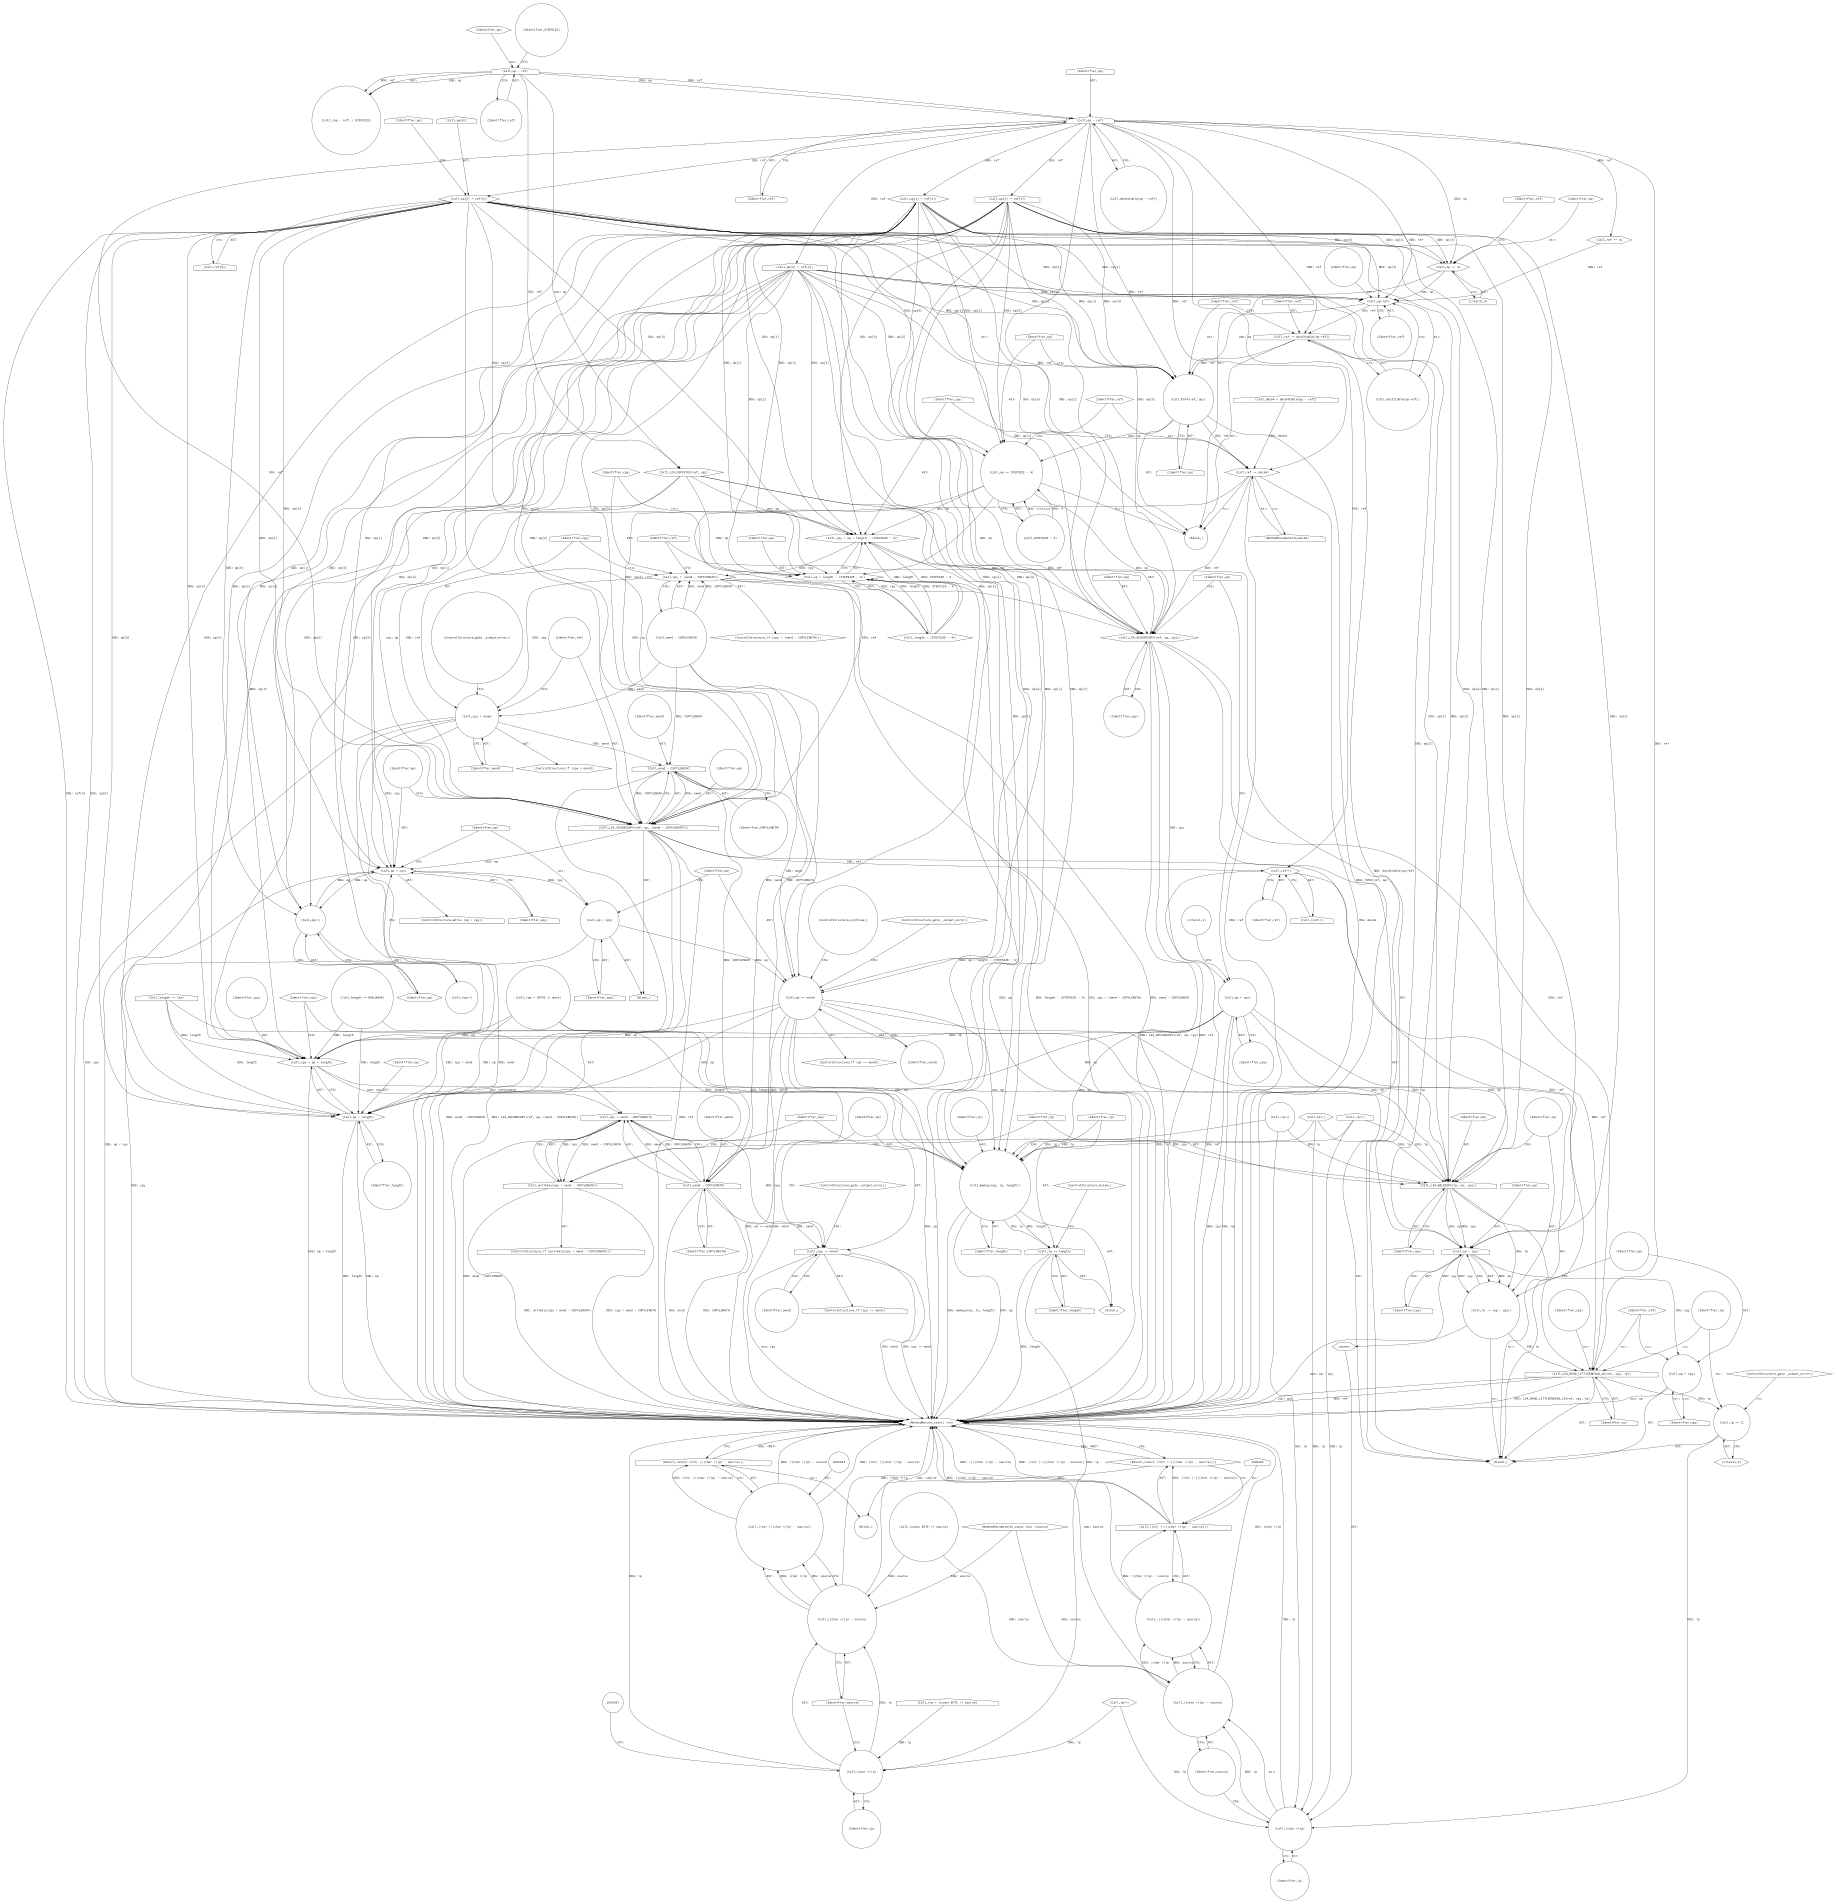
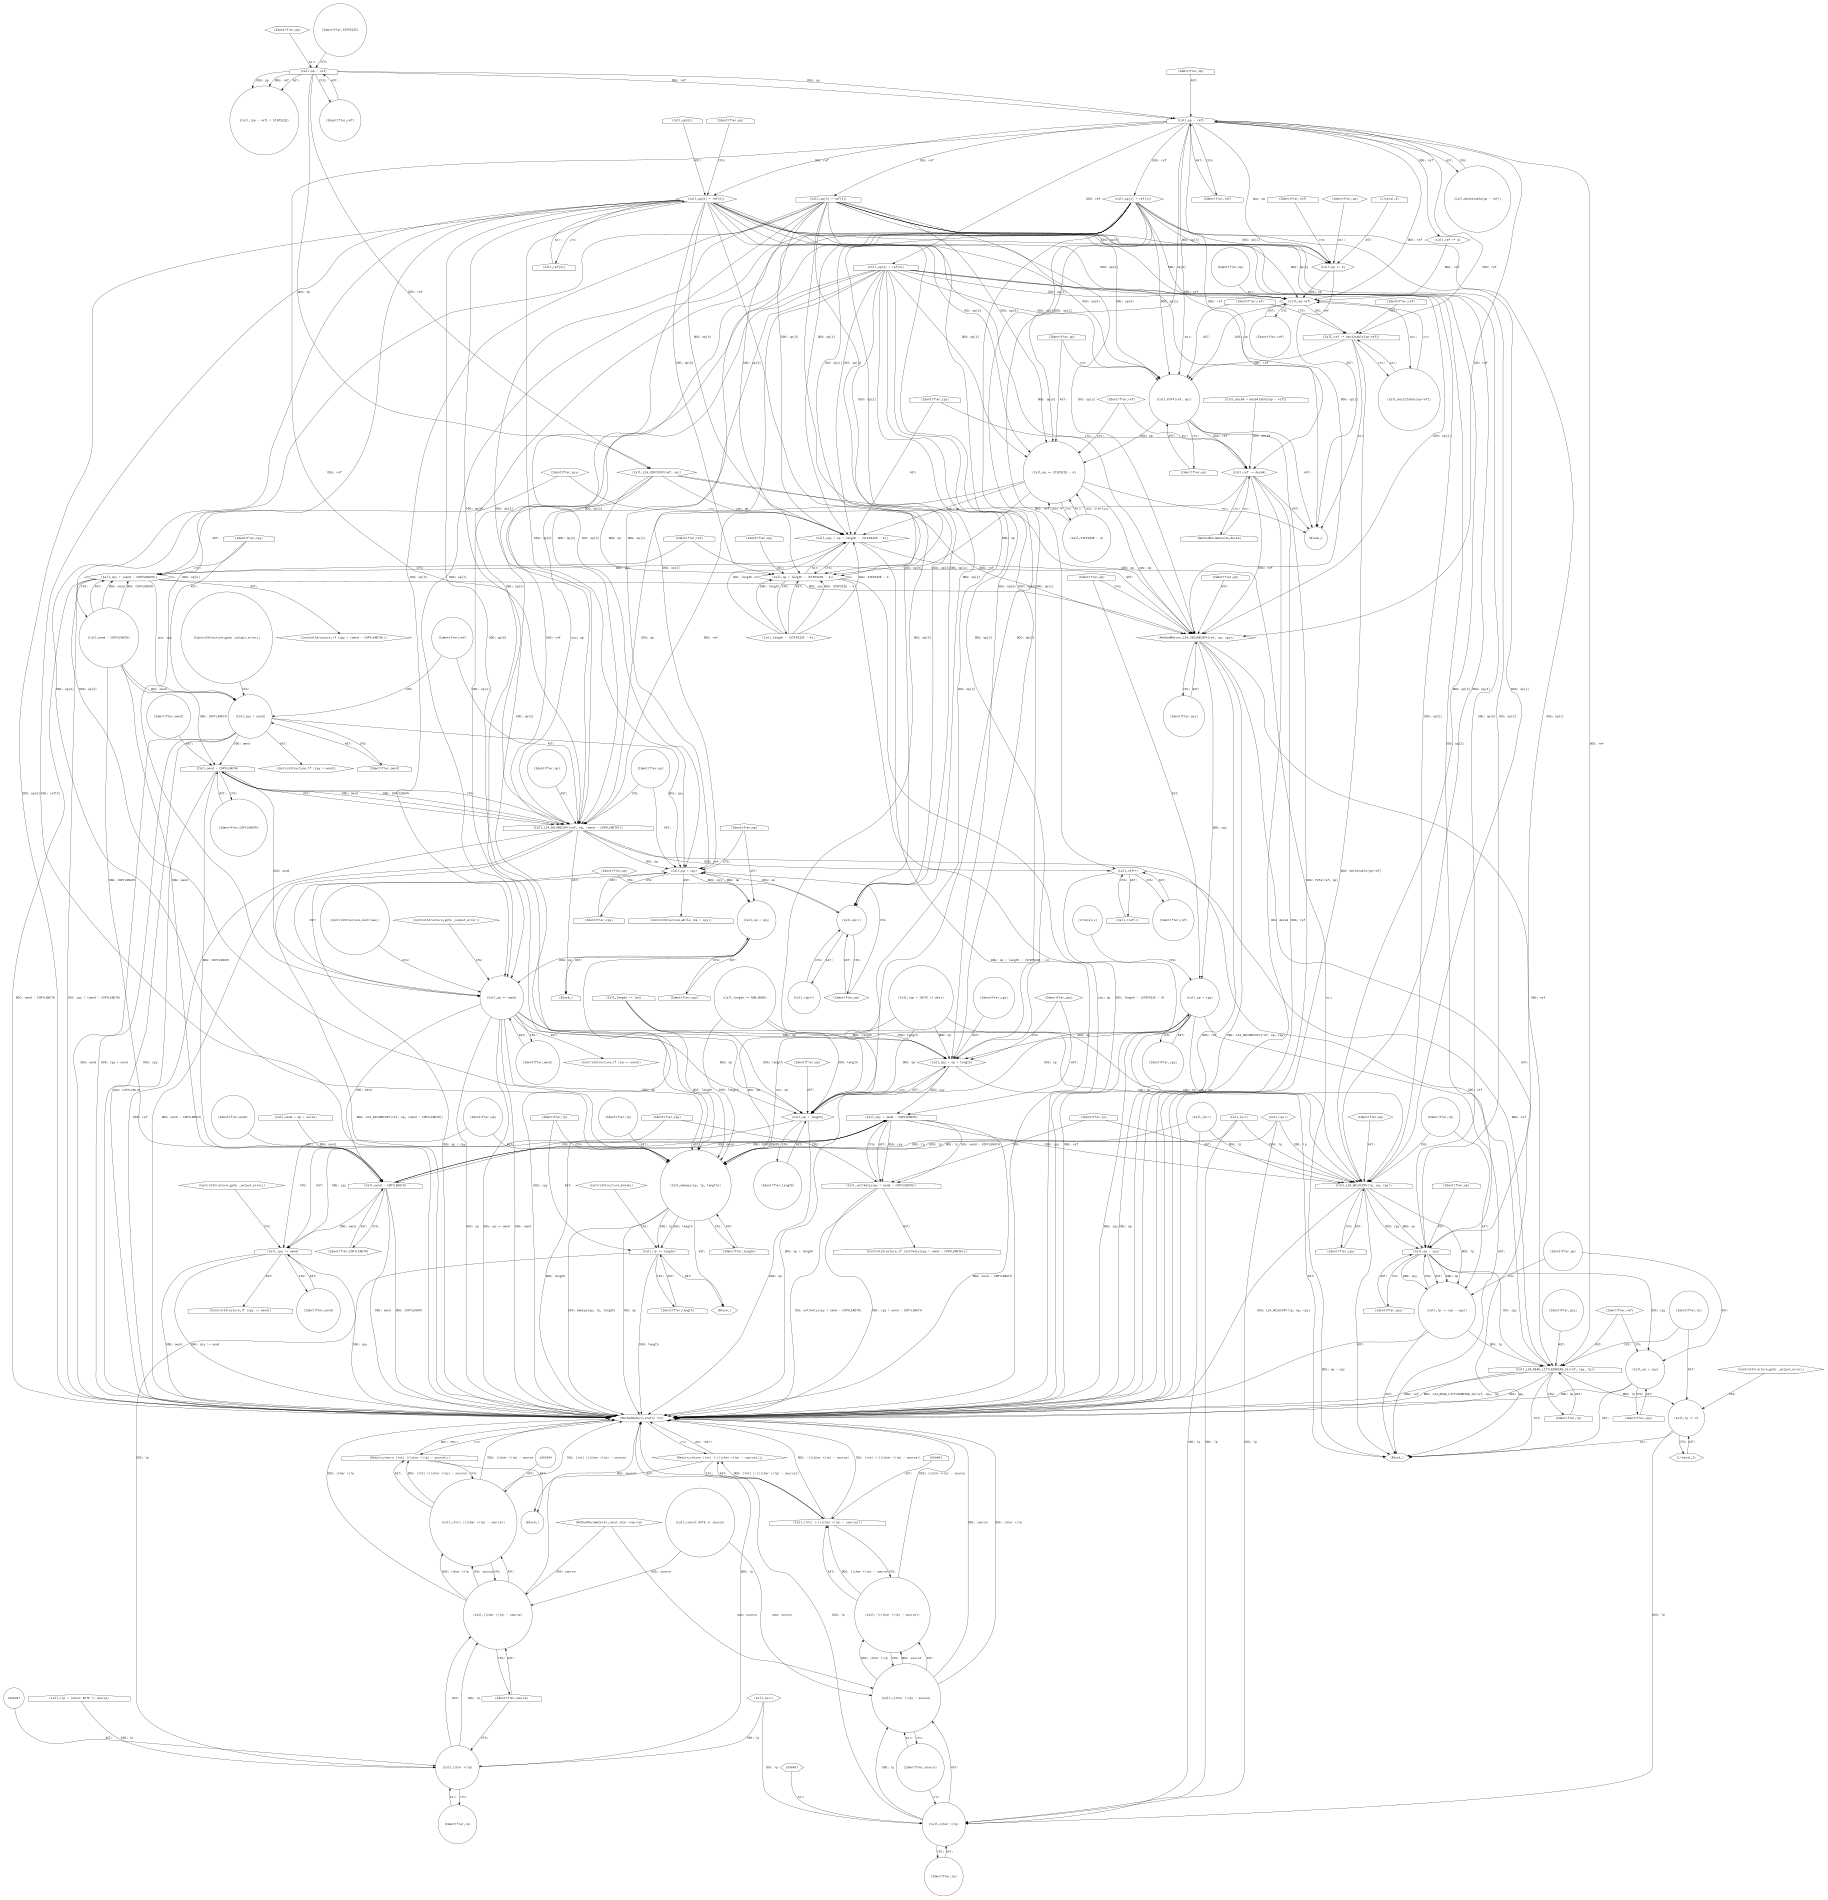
edge "(Call,op += 4)" -> "(Literal,4)": removed, label "CFG:"
node "(Call,LZ4_SECURECOPY(ref, op, cpy))": label "(Call,LZ4_SECURECOPY(ref, op, cpy))" -> "(MethodReturn,LZ4_SECURECOPY(ref, op, cpy))"
node "(Call,oend = op + osize)": added
edge "(Call,op - cpy)" -> "1000407": now "(Call,op - cpy)" -> "(Call,LZ4_READ_LITTLEENDIAN_16(ref, cpy, ip))"
edge "(Call,LZ4_WILDCOPY(ip, op, cpy))" -> "(MethodReturn,static int)": added, label "DDG: LZ4_WILDCOPY(ip, op, cpy)"
